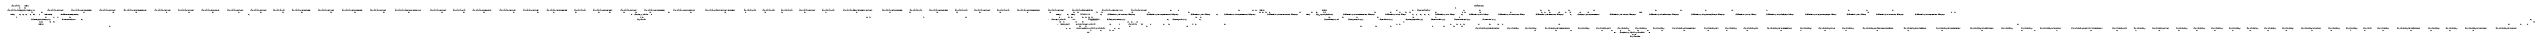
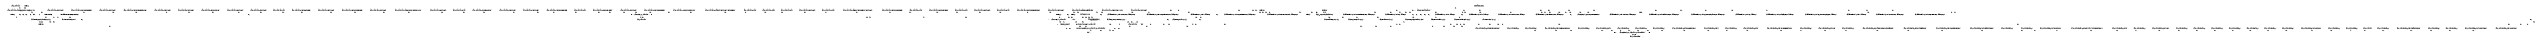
node "(Call,GetBootLoaderFingerprint (Irp, sizeof))": label "(Call,GetBootLoaderFingerprint (Irp, sizeof))" -> "(Call,GetBootLoaderFingerprint (Irp, irpSp))"
node "(Call,GetBootEncryptionAlgorithmName (Irp, irpSp))": label "(Call,GetBootEncryptionAlgorithmName (Irp, irpSp))" -> "(Call,GetBootEncryptionAlgorithmName (Irp, request))"
